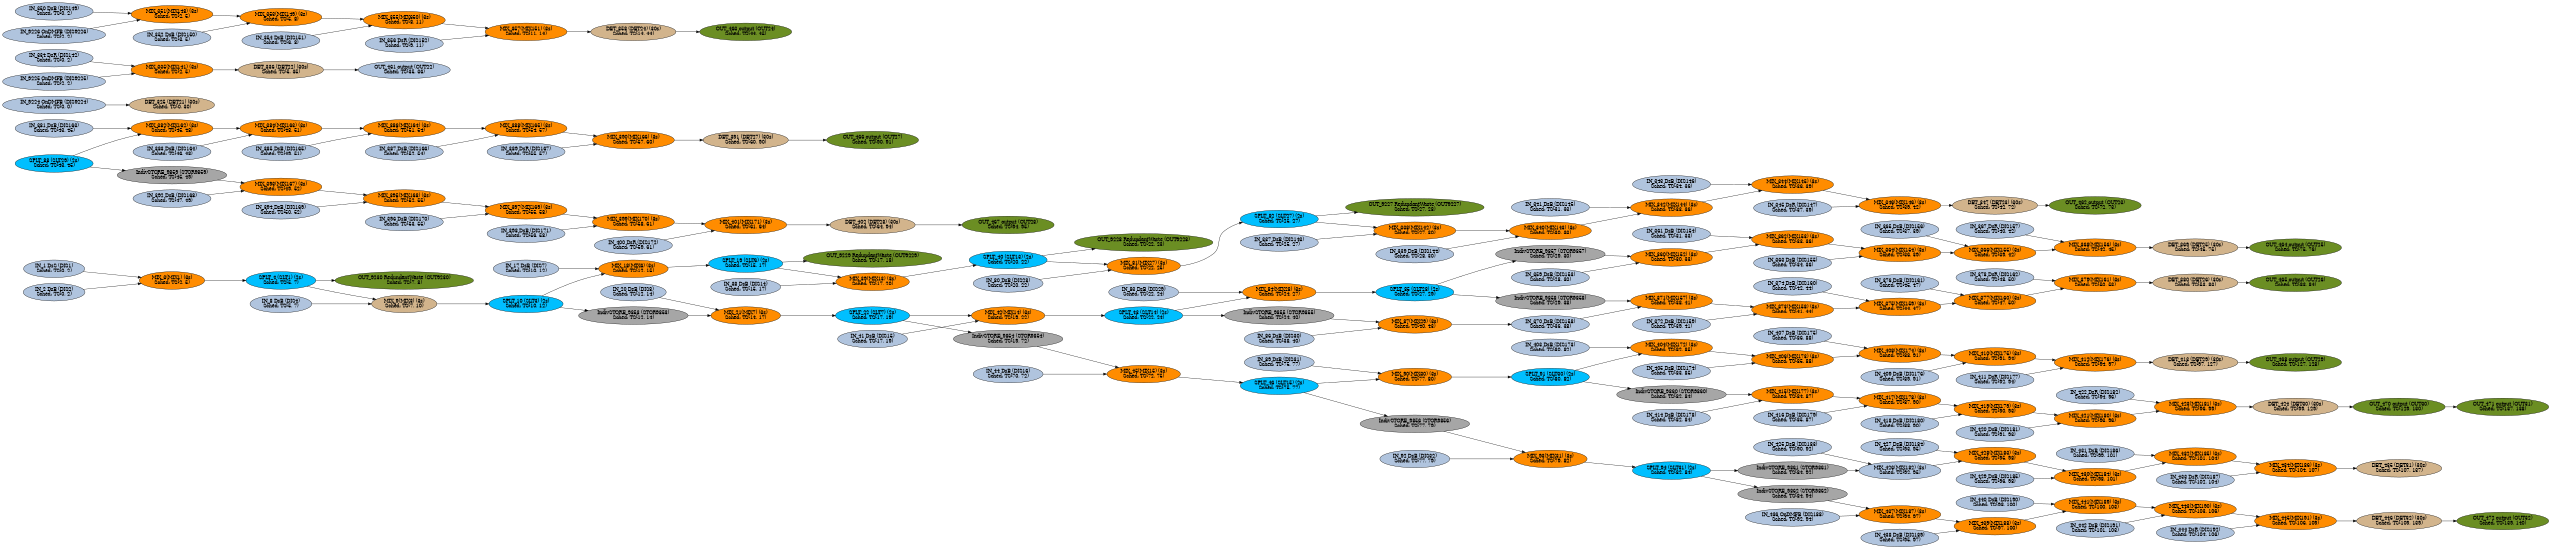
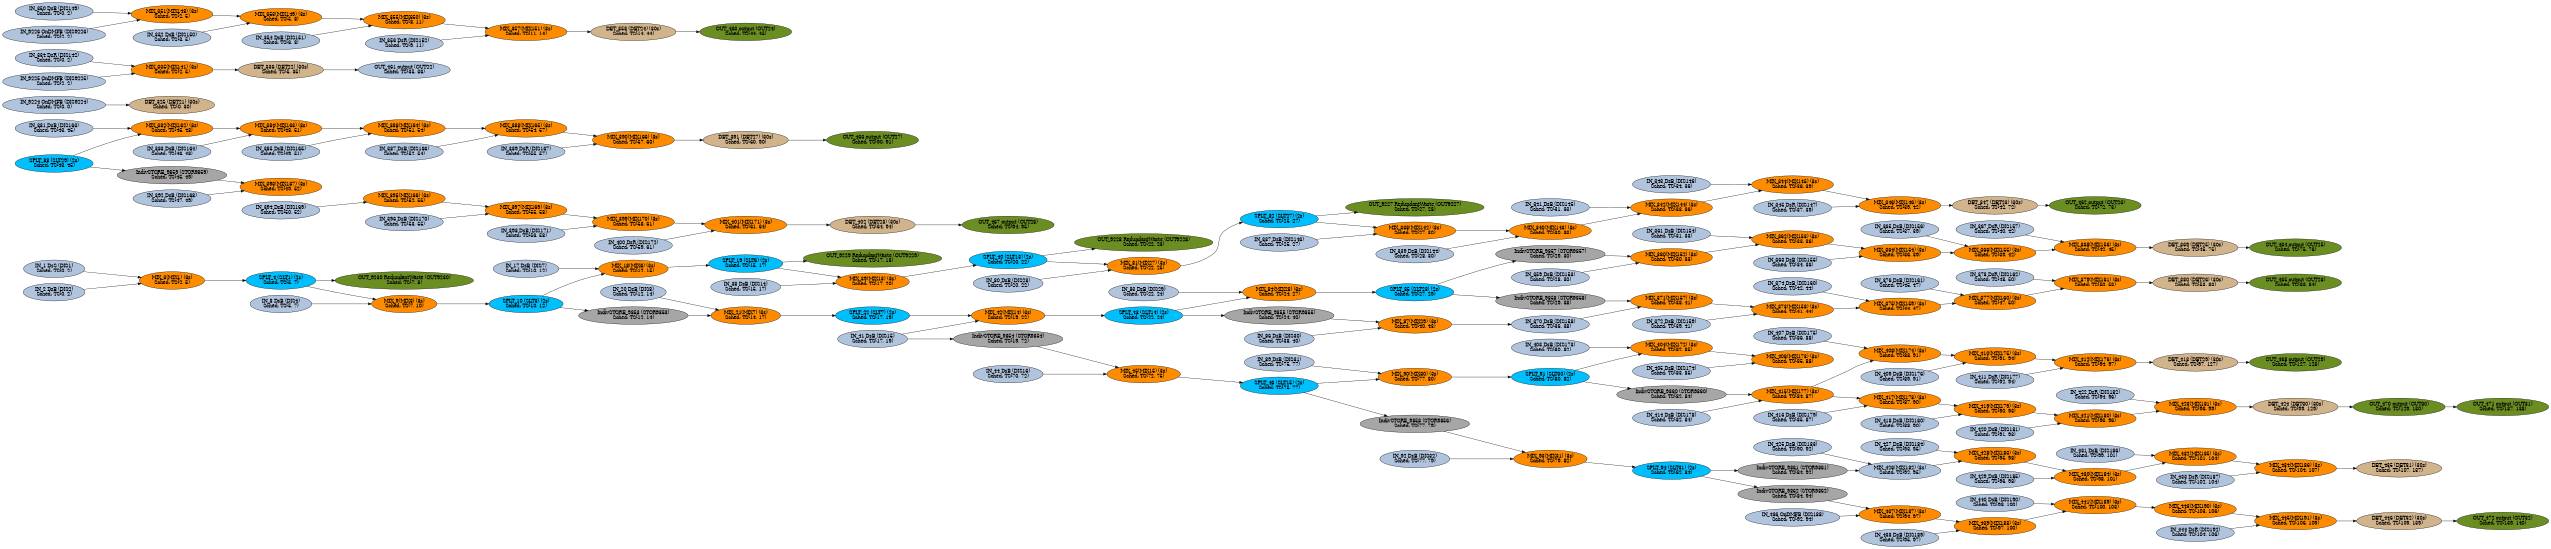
edge "MIX_393(MIX167) (3s) Sched: TS[49, 52)" -> "MIX_395(MIX168) (3s) Sched: TS[52, 55)": removed
node "MIX_9(MIX3) (3s) Sched: TS[7, 10)": fillcolor tan -> darkorange
edge "SPLT_22 (SLT7) (2s) Sched: TS[17, 19)" -> "IndivSTORE_9854 (STOR9854) Sched: TS[19, 72)": now "IN_41 DsB (DIS15) Sched: TS[17, 19)" -> "IndivSTORE_9854 (STOR9854) Sched: TS[19, 72)"
edge "MIX_406(MIX173) (3s) Sched: TS[85, 88)" -> "MIX_408(MIX174) (3s) Sched: TS[88, 91)": now "MIX_415(MIX177) (3s) Sched: TS[84, 87)" -> "MIX_408(MIX174) (3s) Sched: TS[88, 91)"
node "IN_442 DsB (DIS191) Sched: TS[101, 103)": removed
